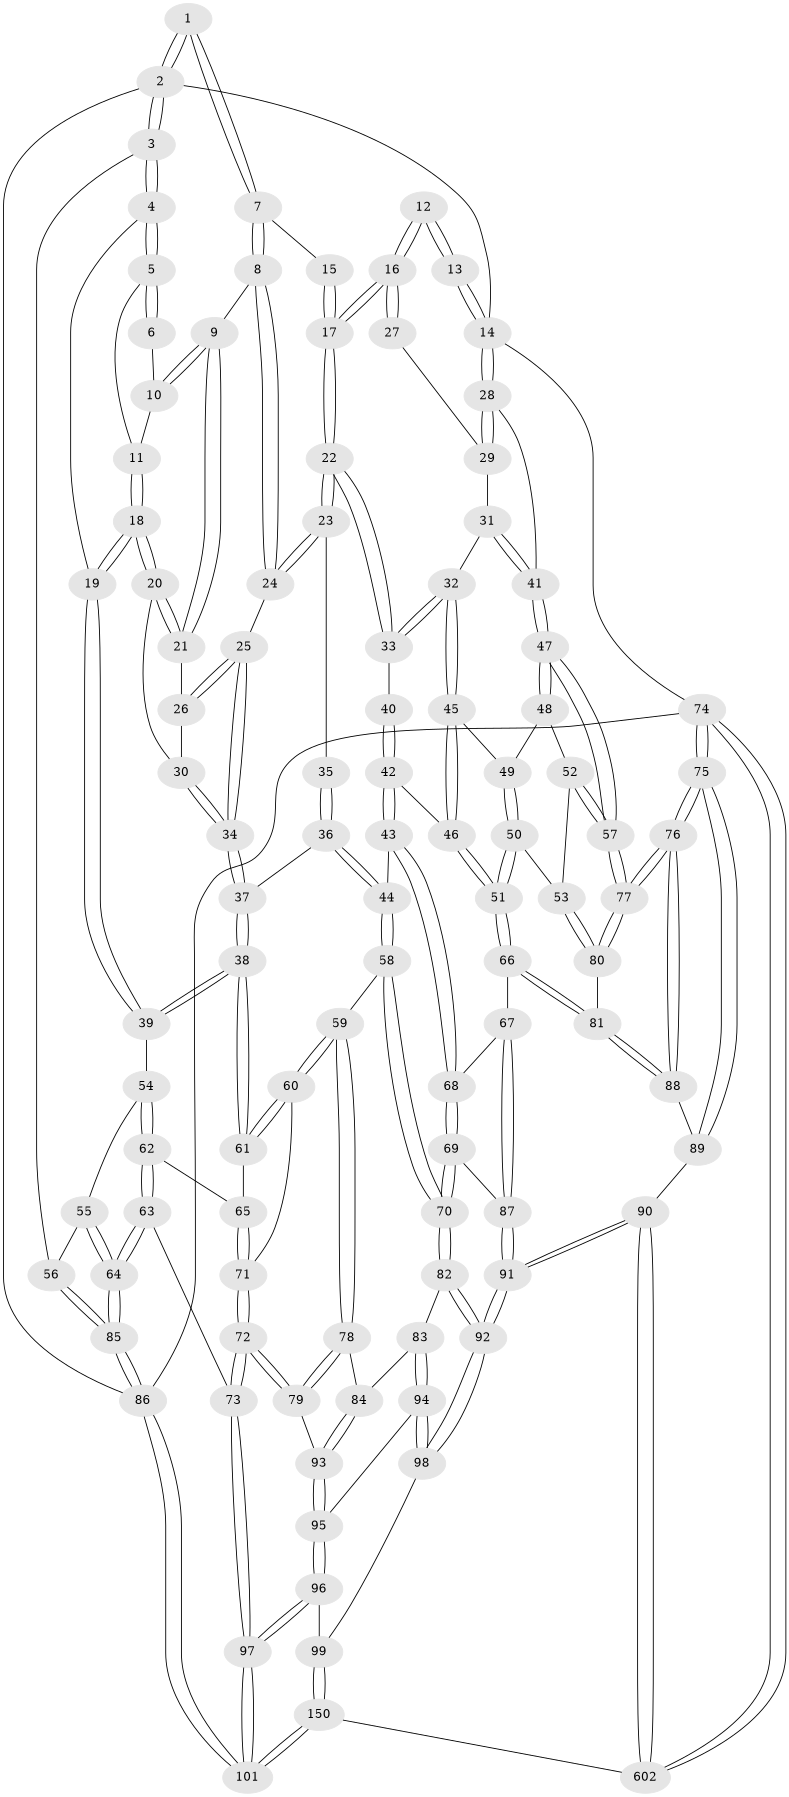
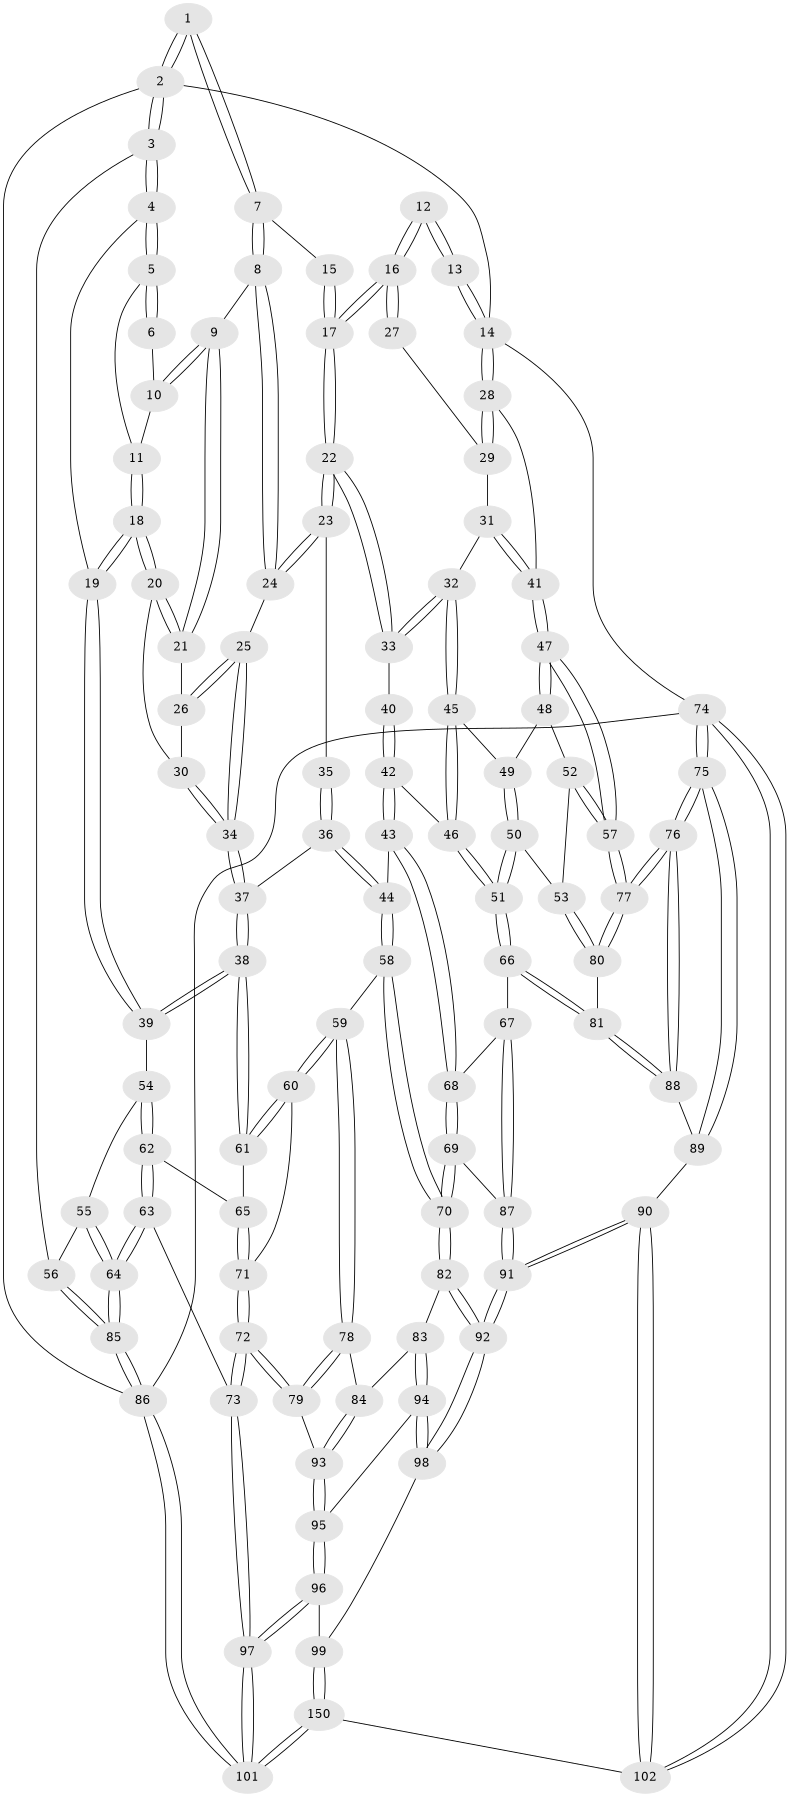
node "602": label "602" -> "102"
